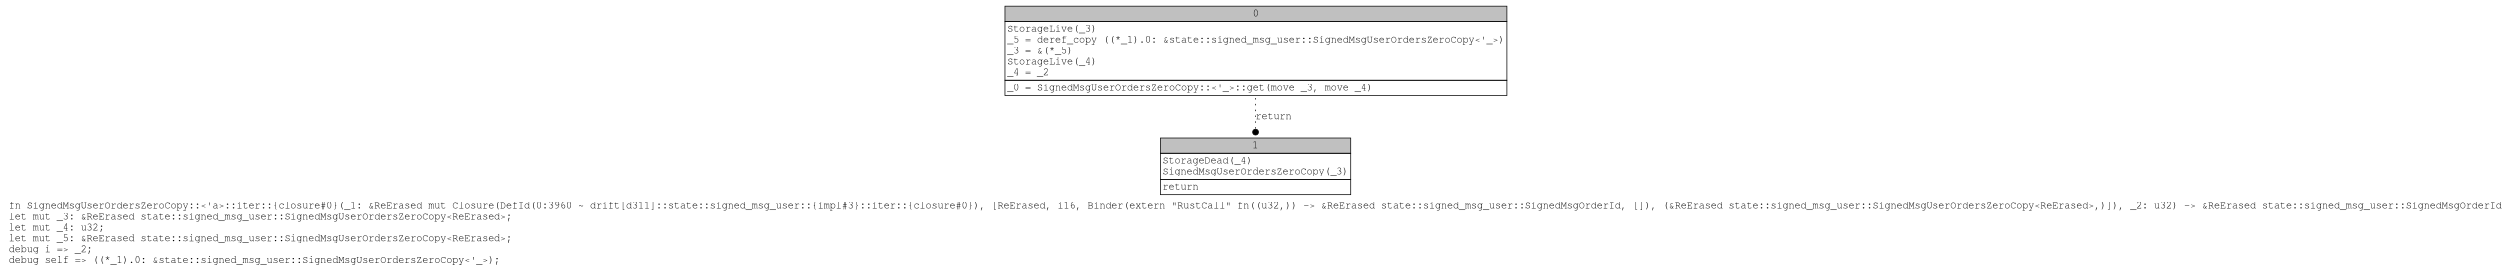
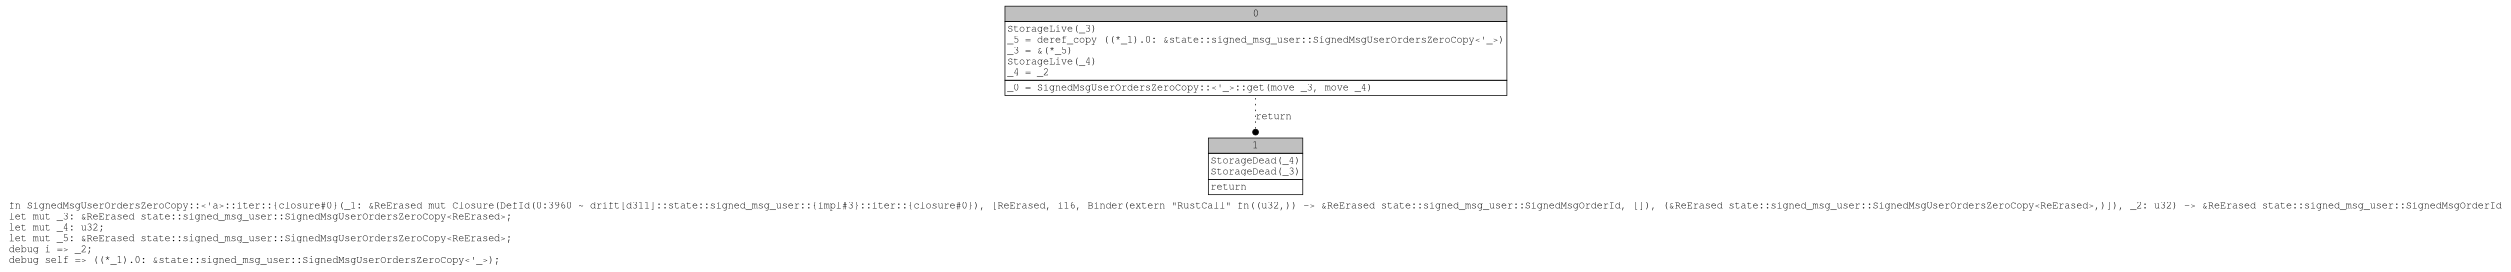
node "1": text "SignedMsgUserOrdersZeroCopy(_3)" -> "StorageDead(_3)"
